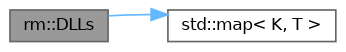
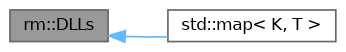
edge "rm::DLLs" -> "std::map< K, T >": reversed
